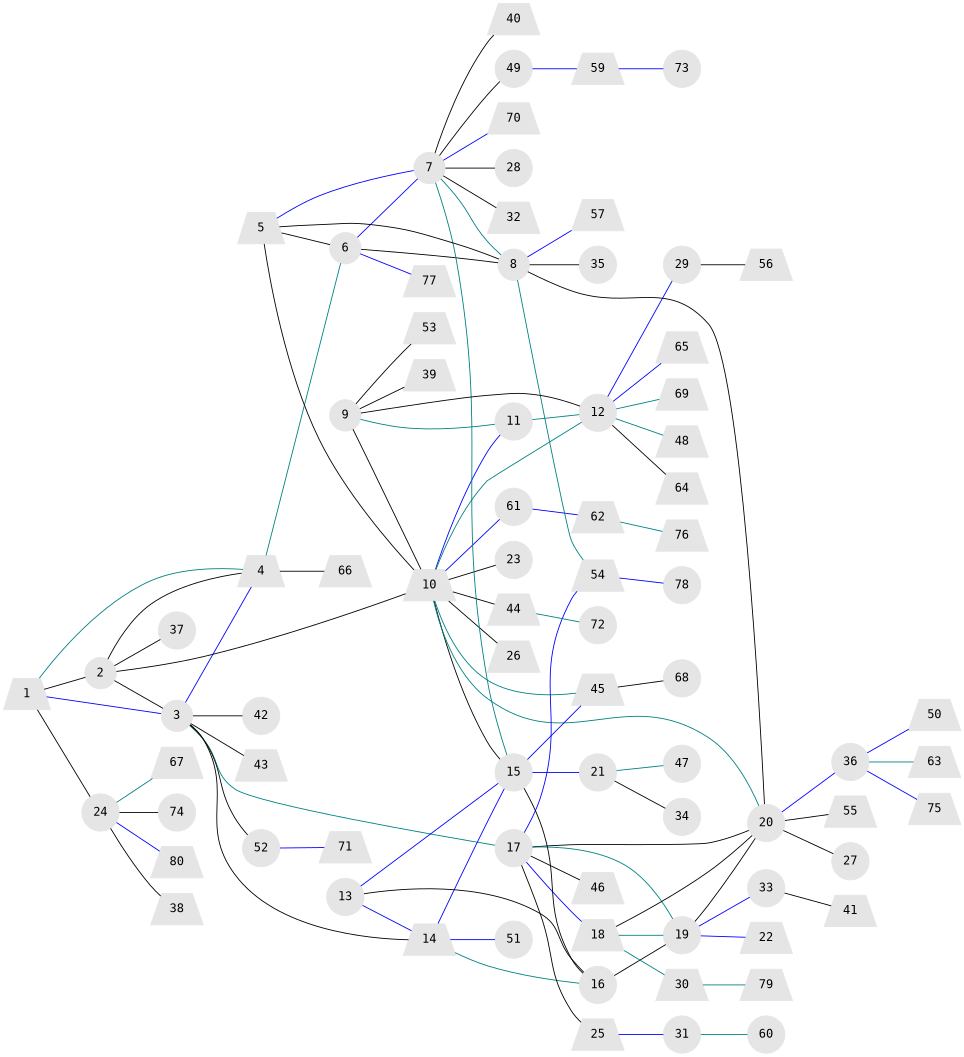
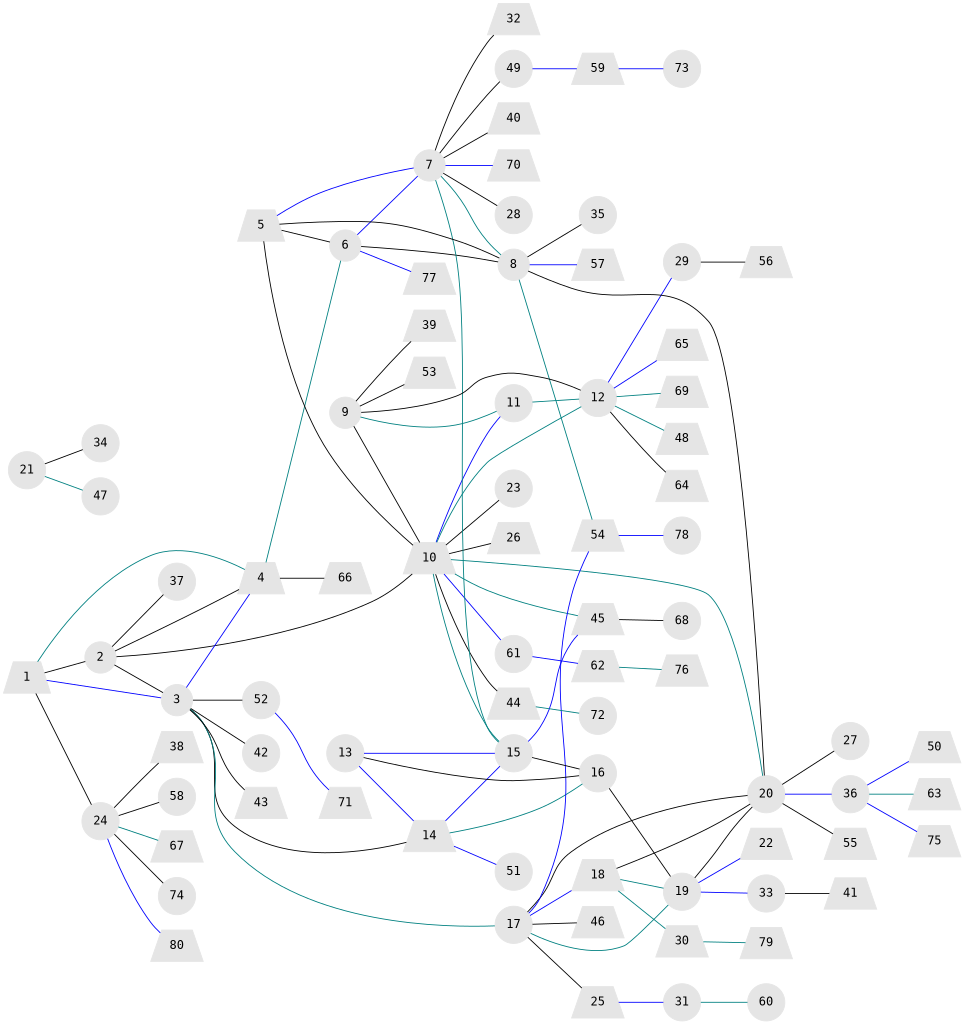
edge "10" -- "15": color black -> teal
edge "15" -- "21": removed
node "58": added
